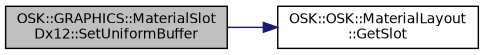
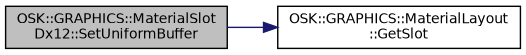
node "OSK::OSK::MaterialLayout ::GetSlot": label "OSK::OSK::MaterialLayout ::GetSlot" -> "OSK::GRAPHICS::MaterialLayout ::GetSlot"
